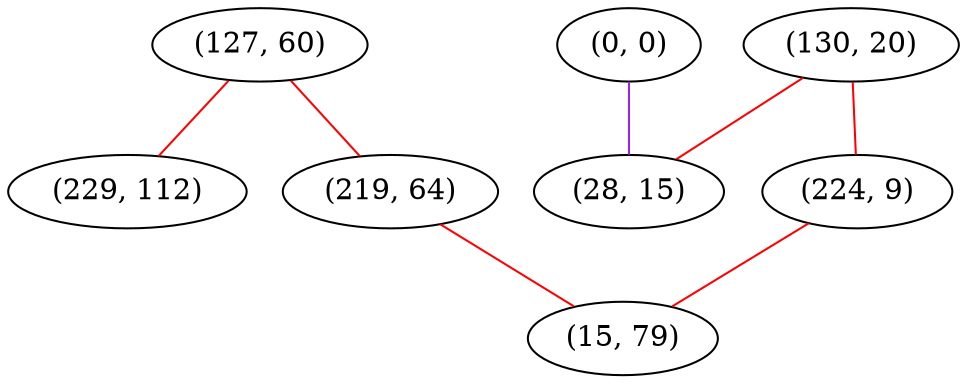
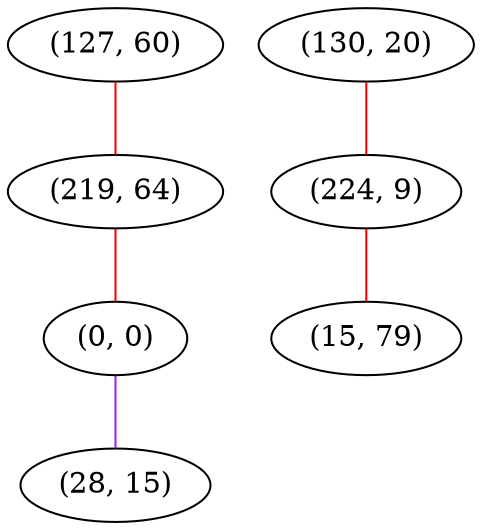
edge "(130, 20)" -- "(28, 15)": removed
node "(229, 112)": removed
edge "(219, 64)" -- "(15, 79)": now "(219, 64)" -- "(0, 0)"
